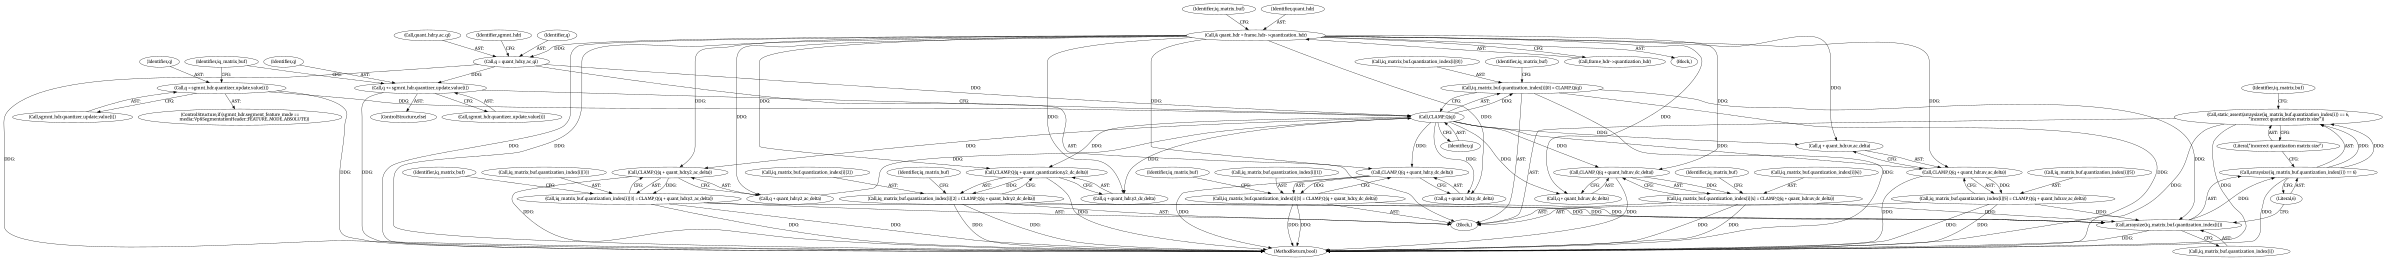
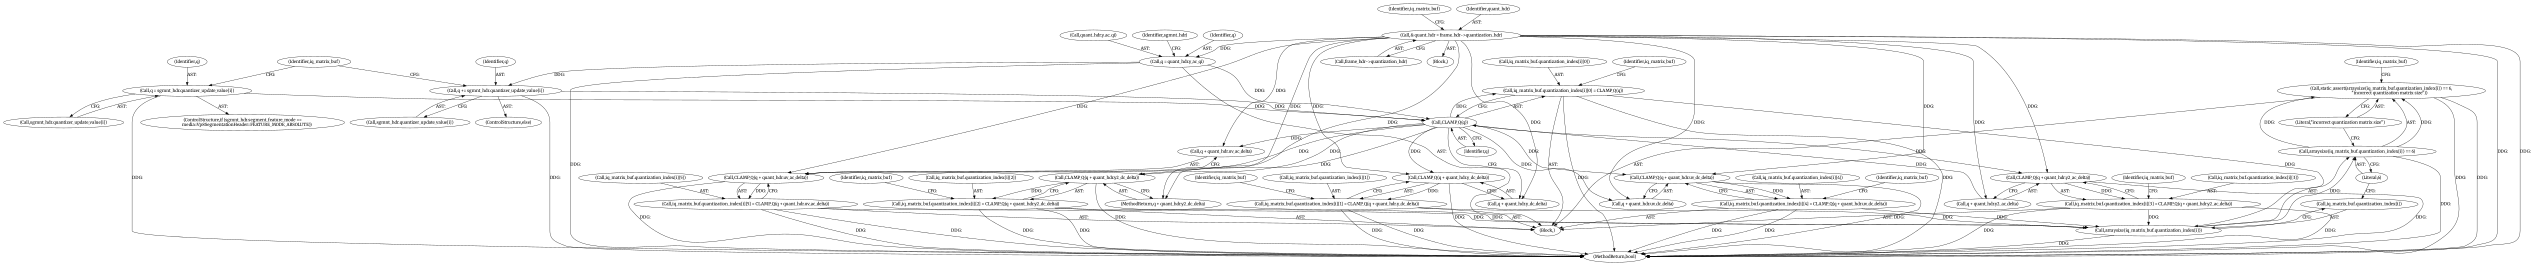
edge "(Call,q += sgmnt_hdr.quantizer_update_value[i])" -> "(Call,CLAMP_Q(q))": label "CFG: " -> "DDG: "
edge "(Call,CLAMP_Q(q))" -> "(Call,q + quant_hdr.y_dc_delta)": label "DDG: " -> "CFG: "
node "(Call,CLAMP_Q(q + quant_quantization.y2_dc_delta))": label "(Call,CLAMP_Q(q + quant_quantization.y2_dc_delta))" -> "(Call,CLAMP_Q(q + quant_hdr.y2_dc_delta))"
node "(Call,q + quant_hdr.y2_dc_delta)": label "(Call,q + quant_hdr.y2_dc_delta)" -> "(MethodReturn,q + quant_hdr.y2_dc_delta)"
edge "(Literal,6)" -> "(Call,arraysize(iq_matrix_buf.quantization_index[i]))": now "(Literal,6)" -> "(Call,iq_matrix_buf.quantization_index[i])"
